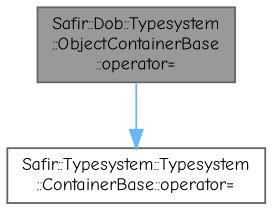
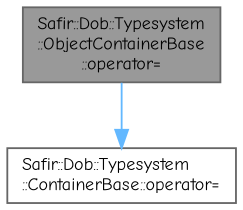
node "Safir::Typesystem::Typesystem ::ContainerBase::operator=": label "Safir::Typesystem::Typesystem ::ContainerBase::operator=" -> "Safir::Dob::Typesystem ::ContainerBase::operator="
